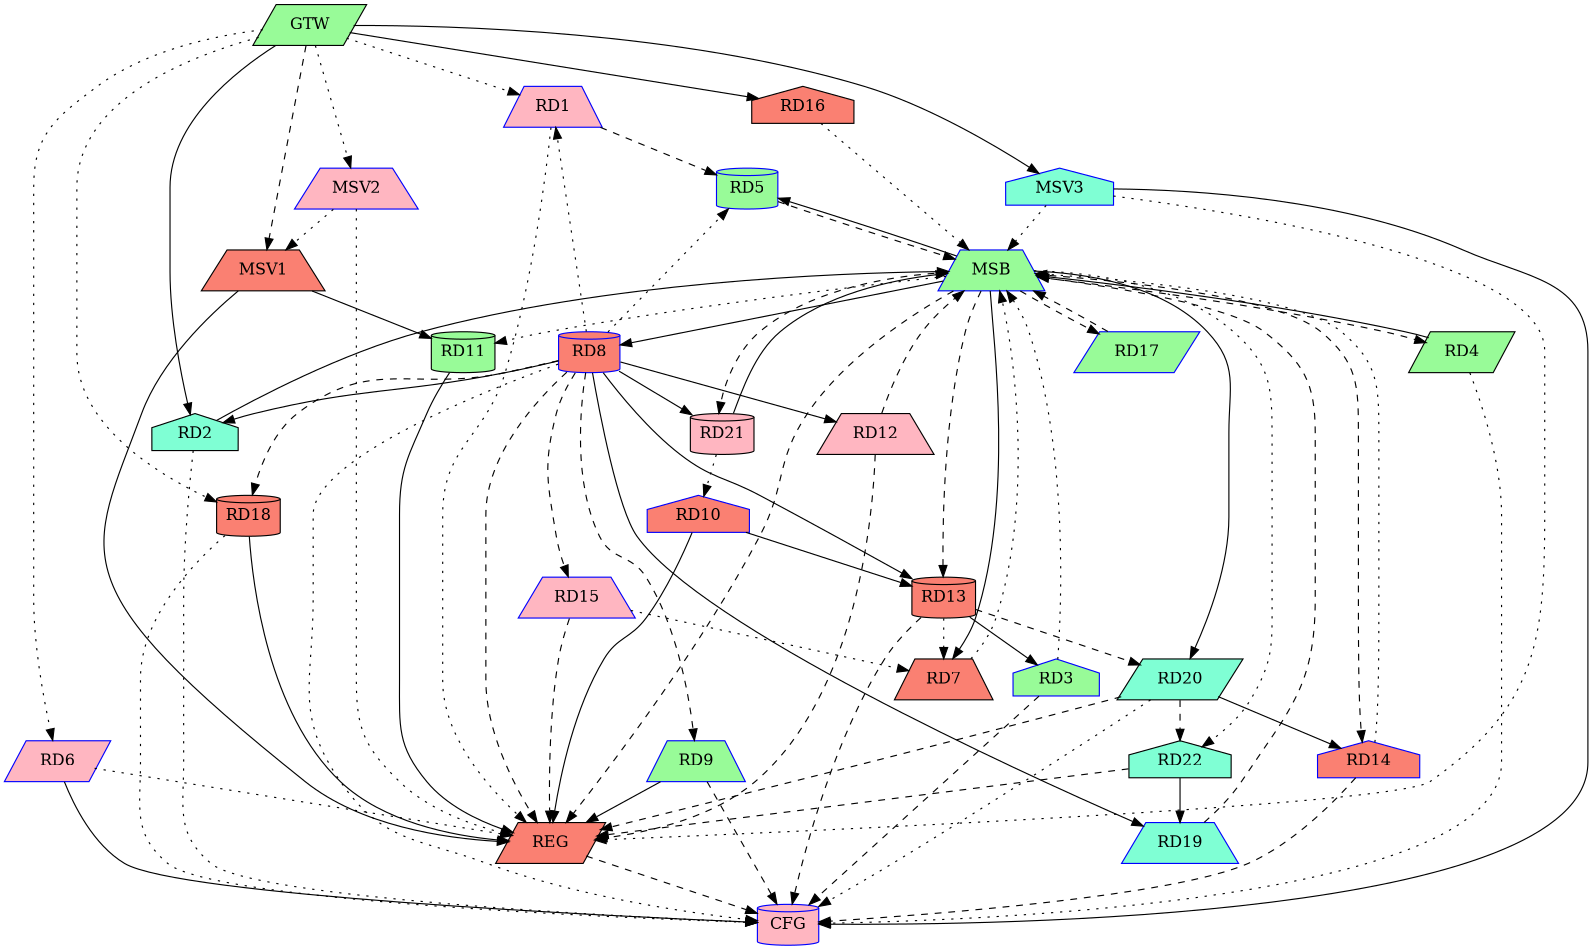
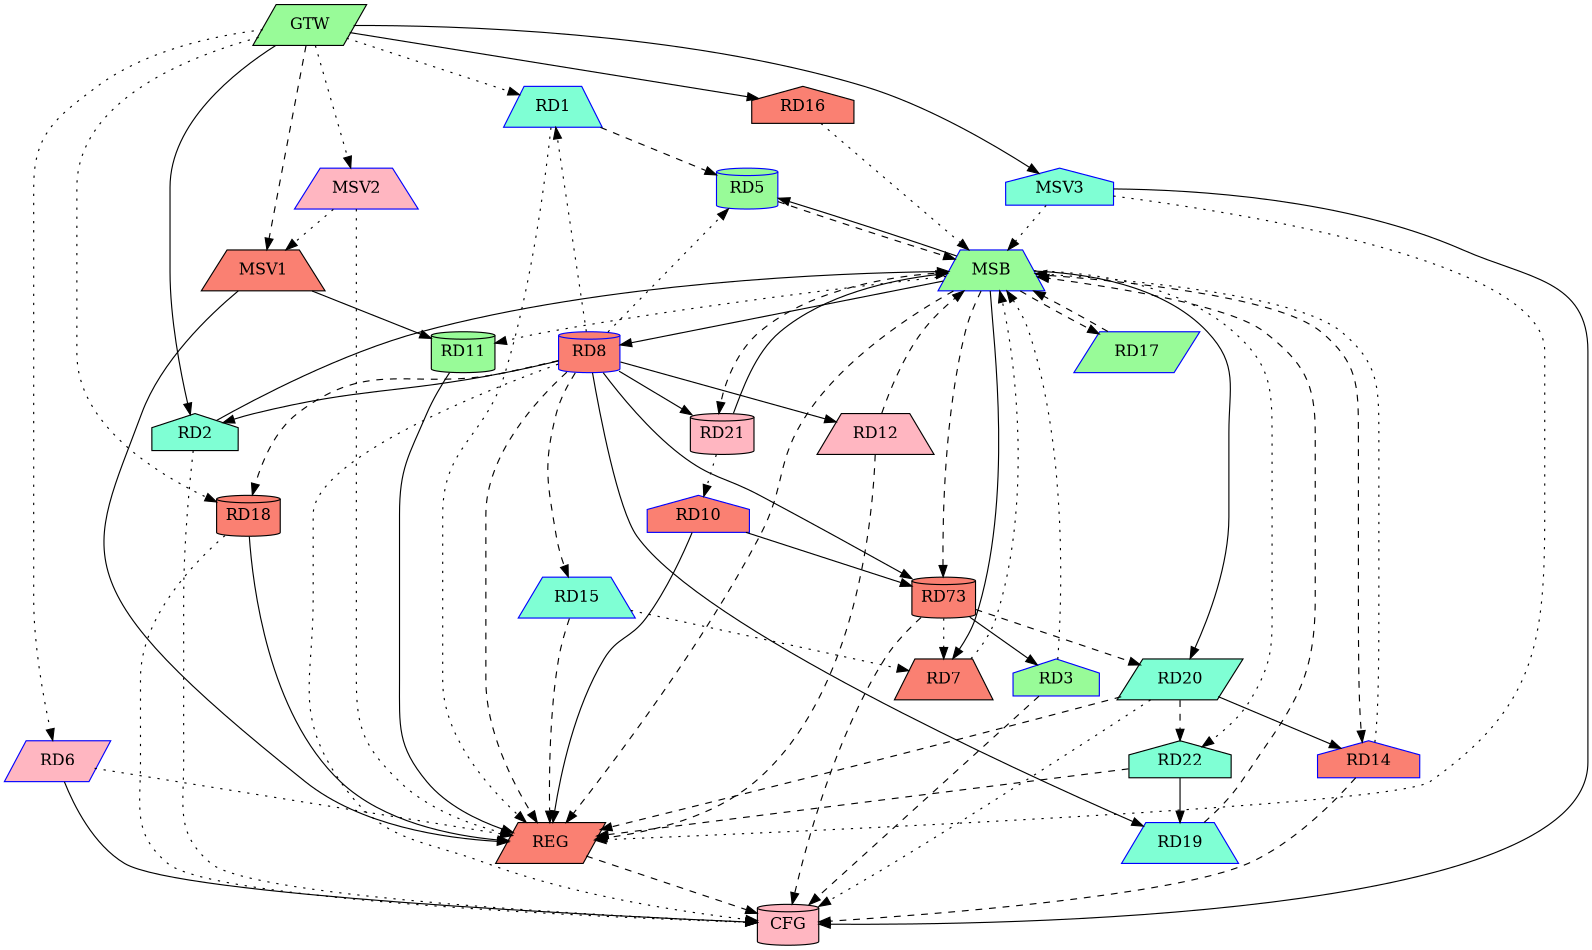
node "RD1": fillcolor lightpink -> aquamarine
node "RD4": removed
node "RD15": fillcolor lightpink -> aquamarine
node "RD13": label "RD13" -> "RD73"
node "RD9": removed
node "CFG": color blue -> black
